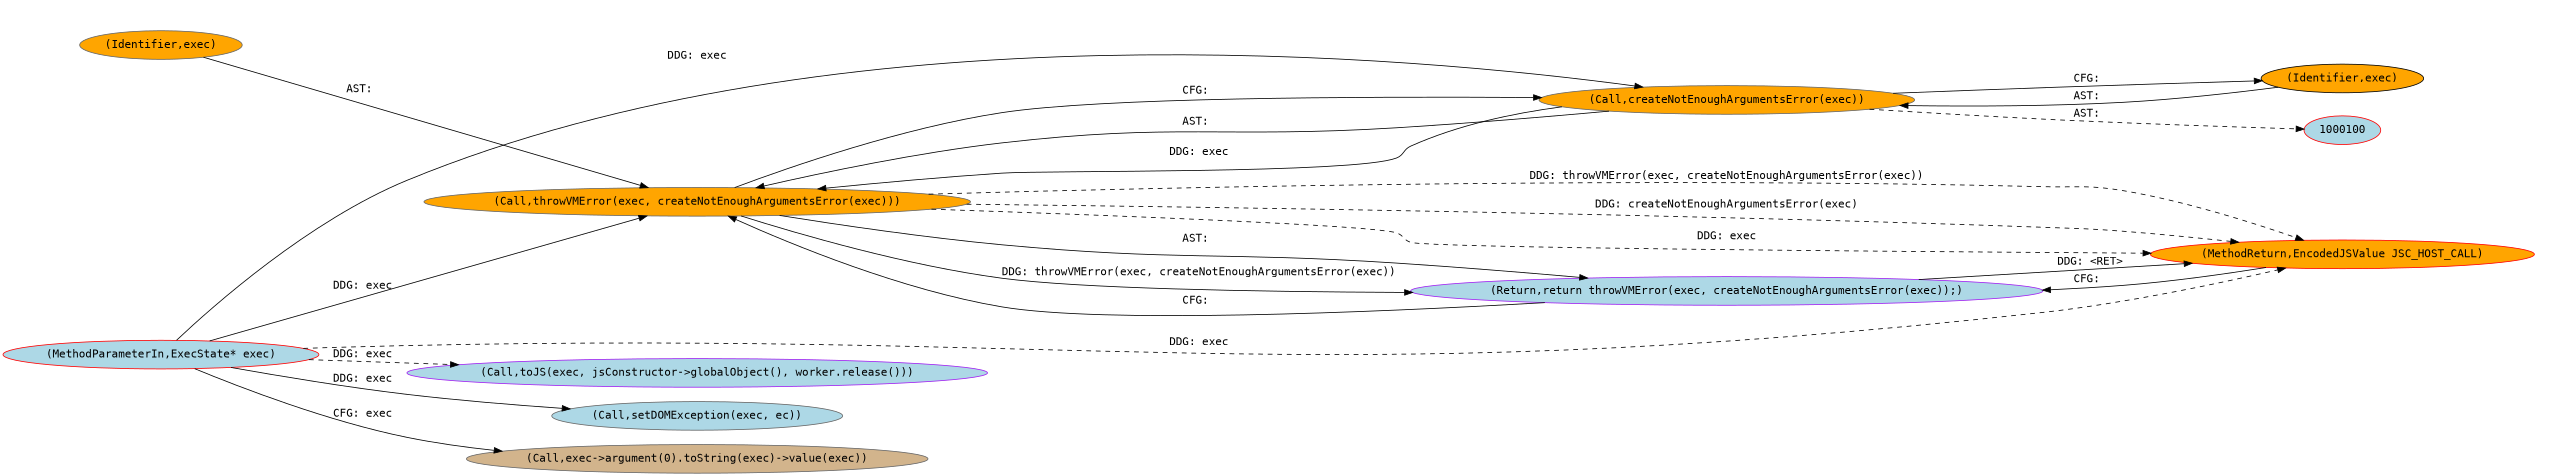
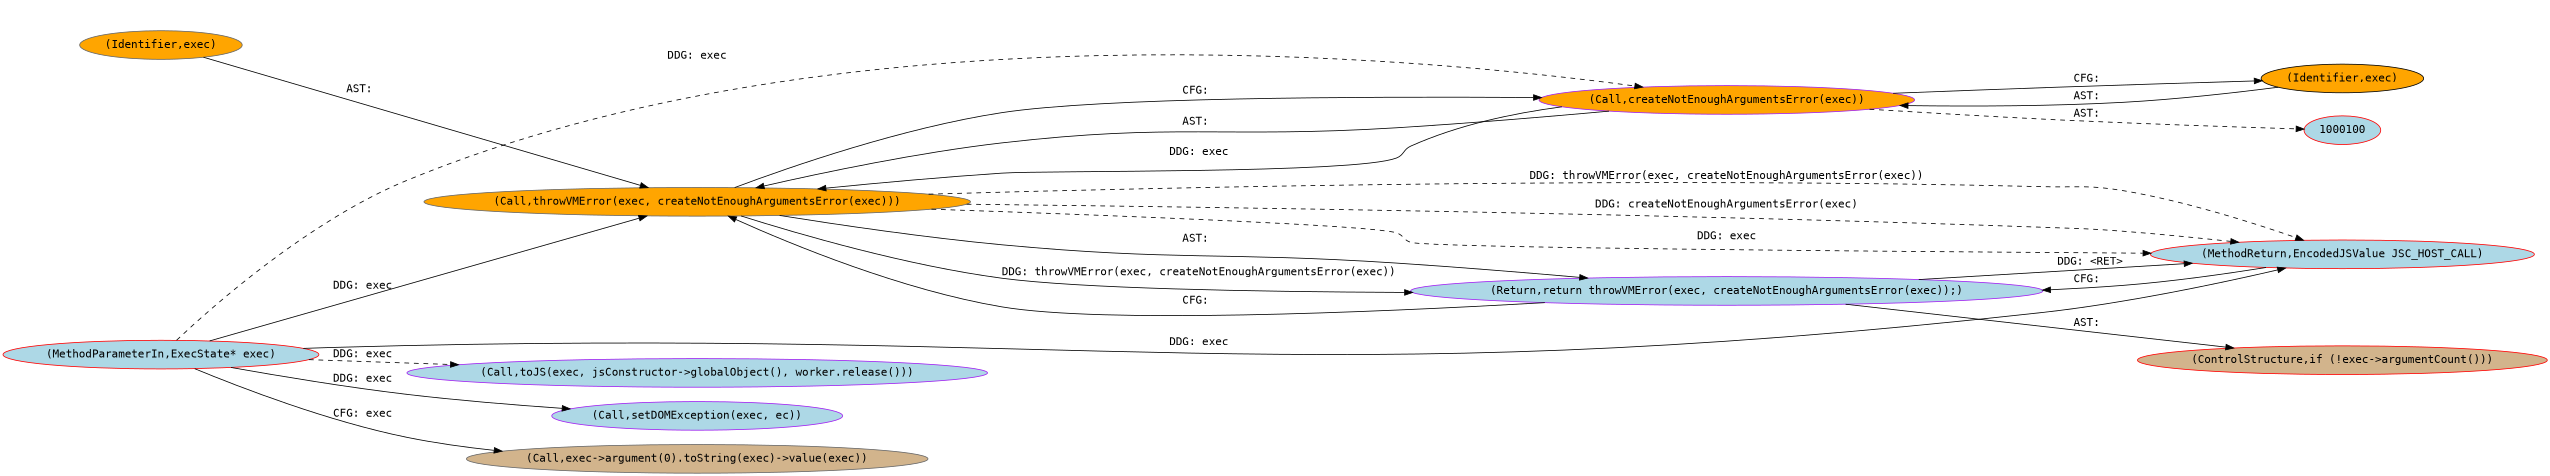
edge "(MethodParameterIn,ExecState* exec)" -> "(Call,createNotEnoughArgumentsError(exec))": style solid -> dashed
node "(Call,createNotEnoughArgumentsError(exec))": color gray40 -> purple
node "(MethodReturn,EncodedJSValue JSC_HOST_CALL)": fillcolor orange -> lightblue
edge "(MethodParameterIn,ExecState* exec)" -> "(MethodReturn,EncodedJSValue JSC_HOST_CALL)": style dashed -> solid
node "(ControlStructure,if (!exec->argumentCount()))": added
node "(Call,setDOMException(exec, ec))": color gray40 -> purple
